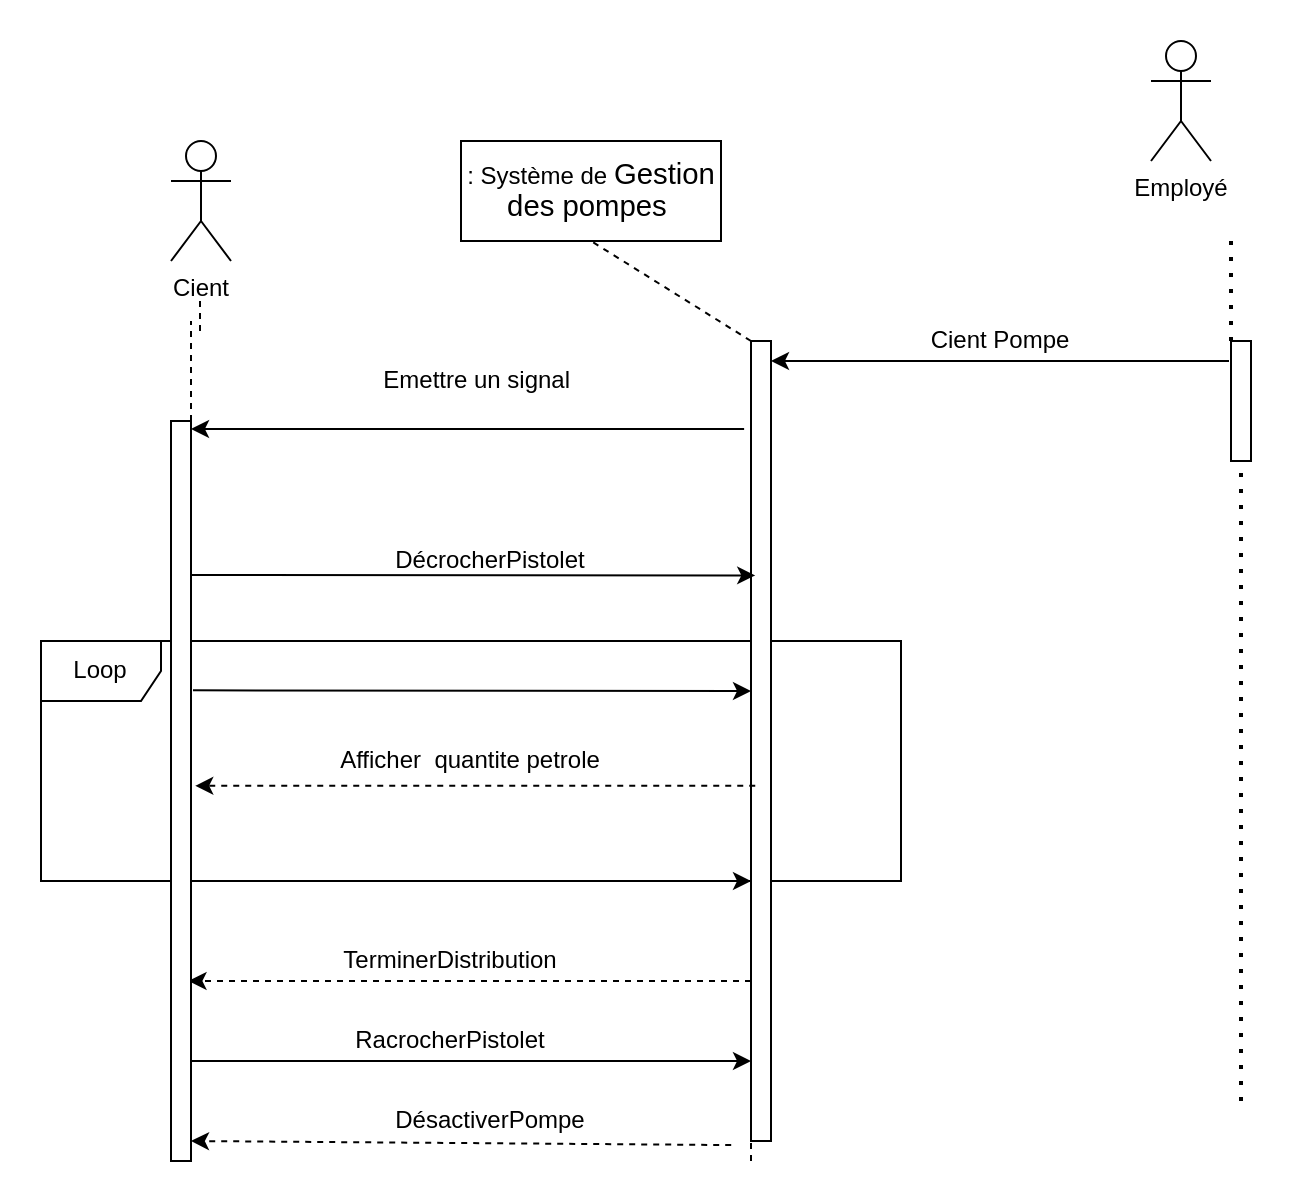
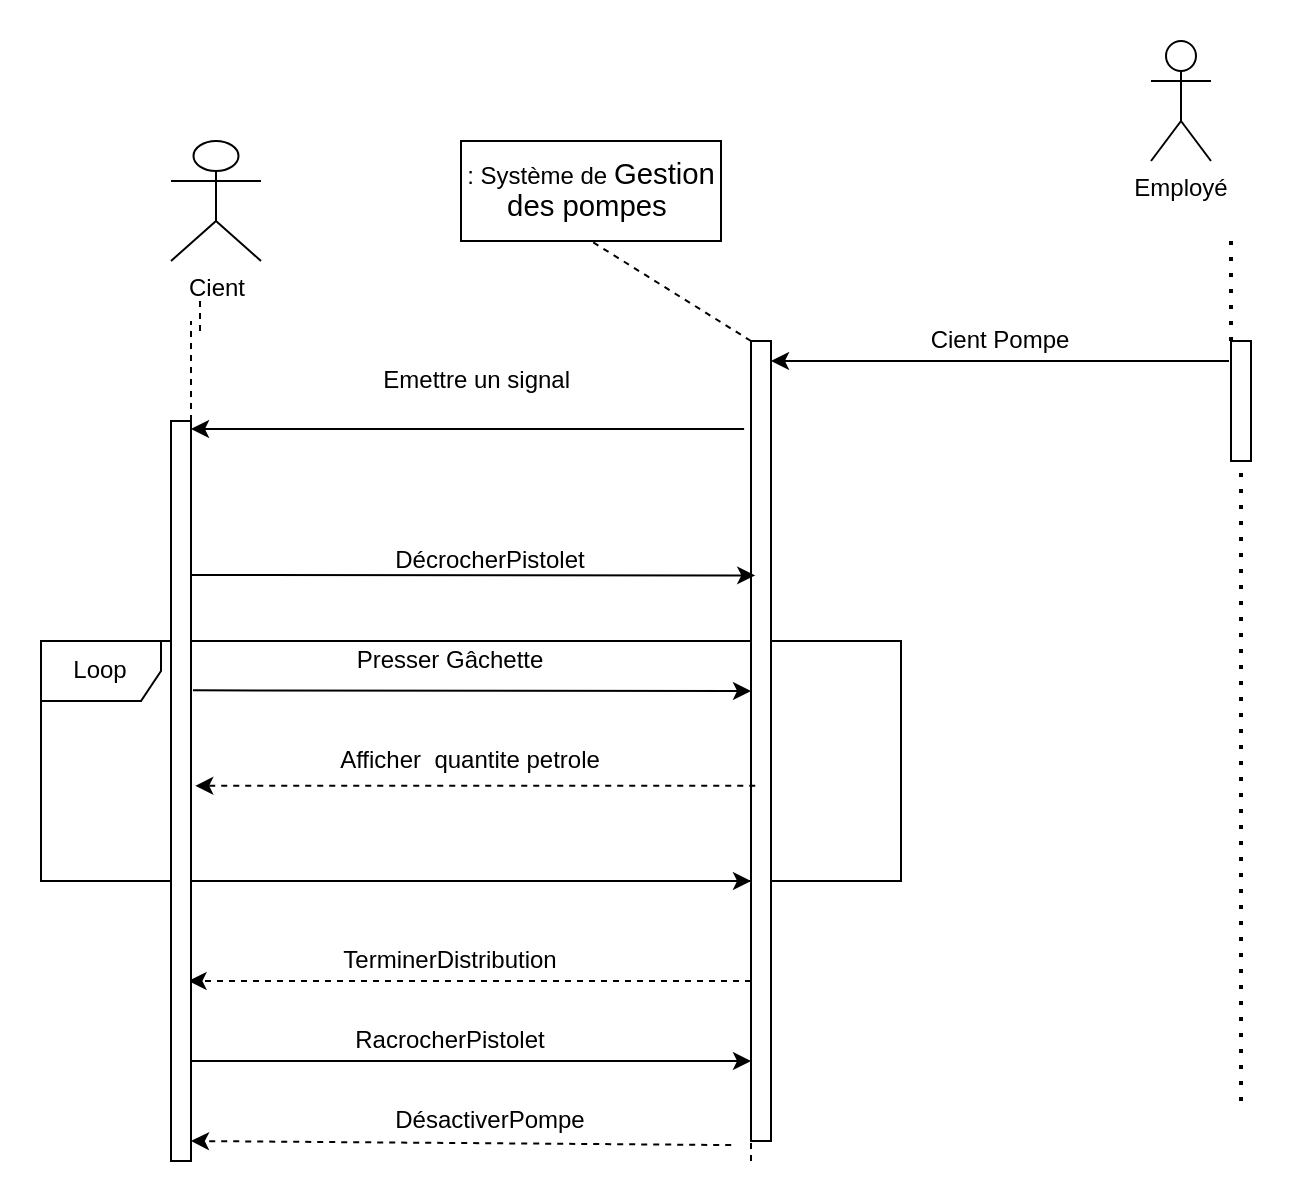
node "Cient": size 60x120 -> 90x120
node "Presser Gâchette": added
